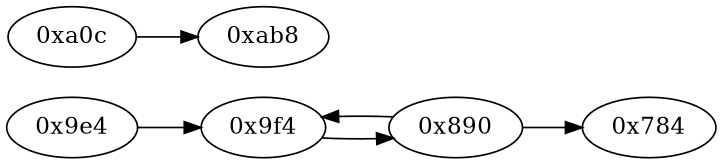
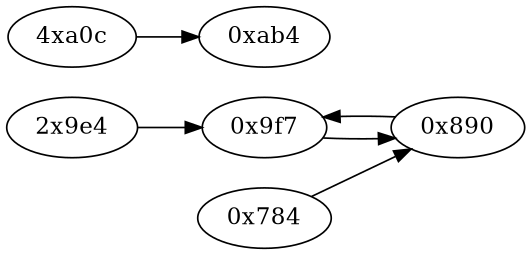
node "0xa0c": label "0xa0c" -> "4xa0c"
node "0xab8": label "0xab8" -> "0xab4"
node "0x9e4": label "0x9e4" -> "2x9e4"
node "0x9f4": label "0x9f4" -> "0x9f7"
edge "0x890" -> "0x784": reversed
